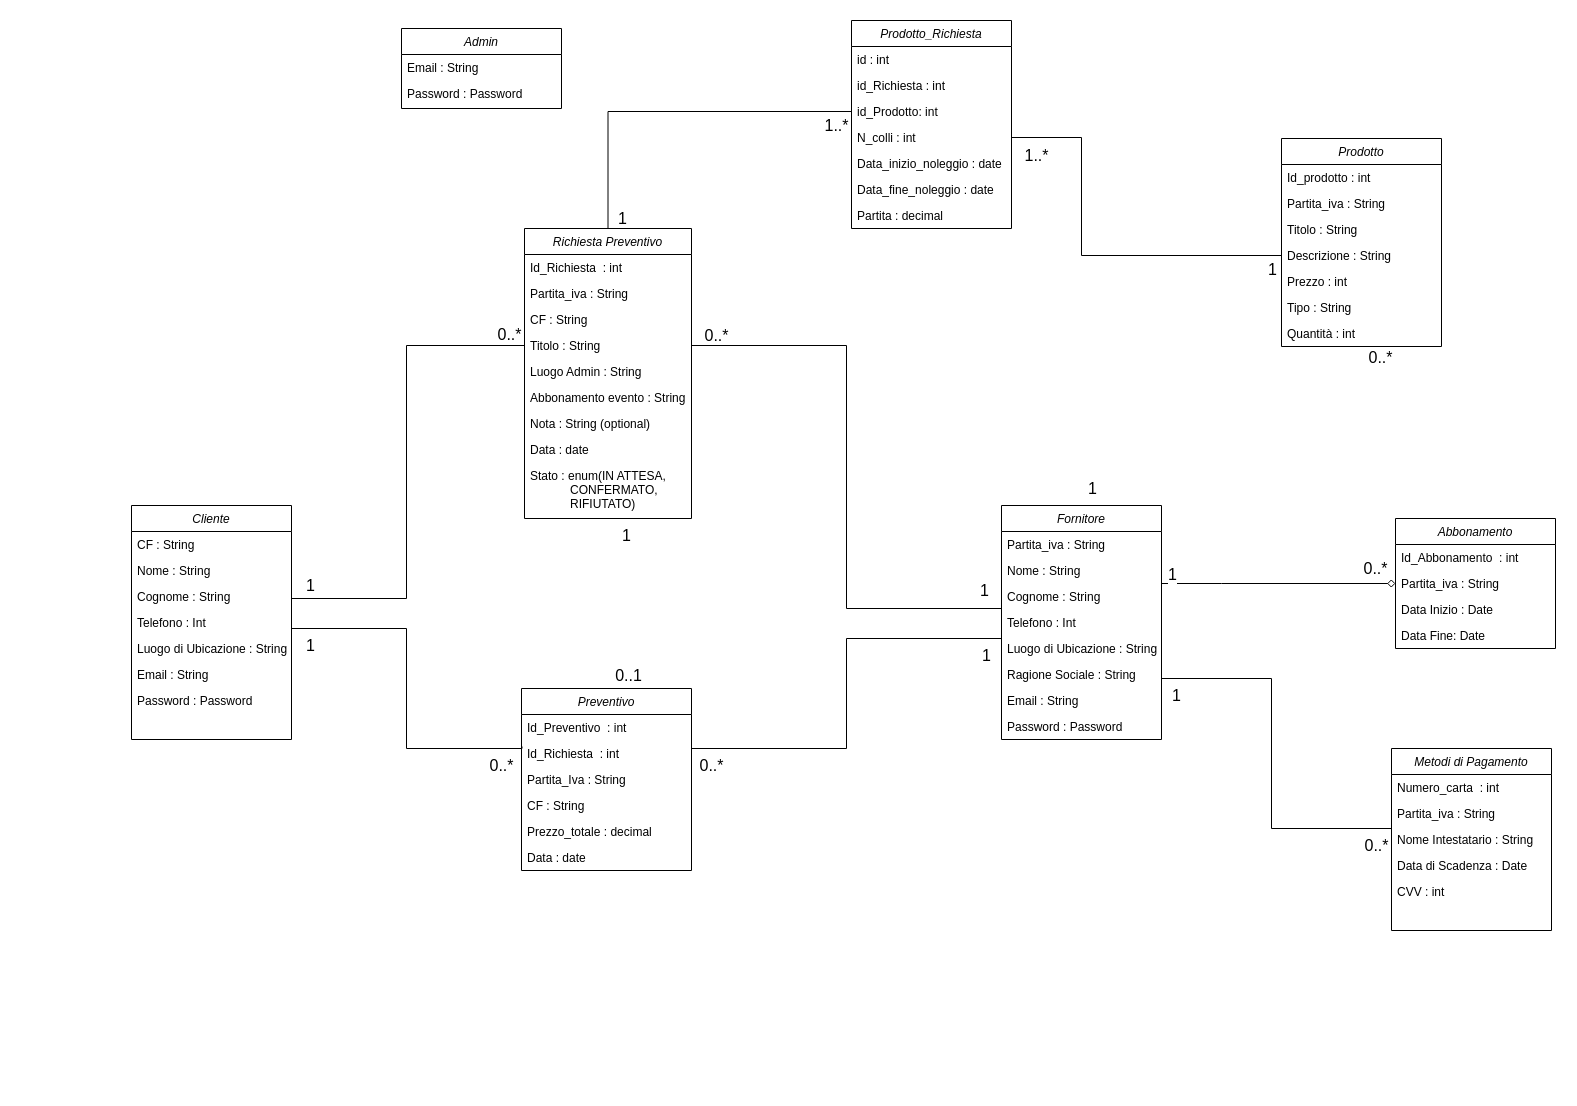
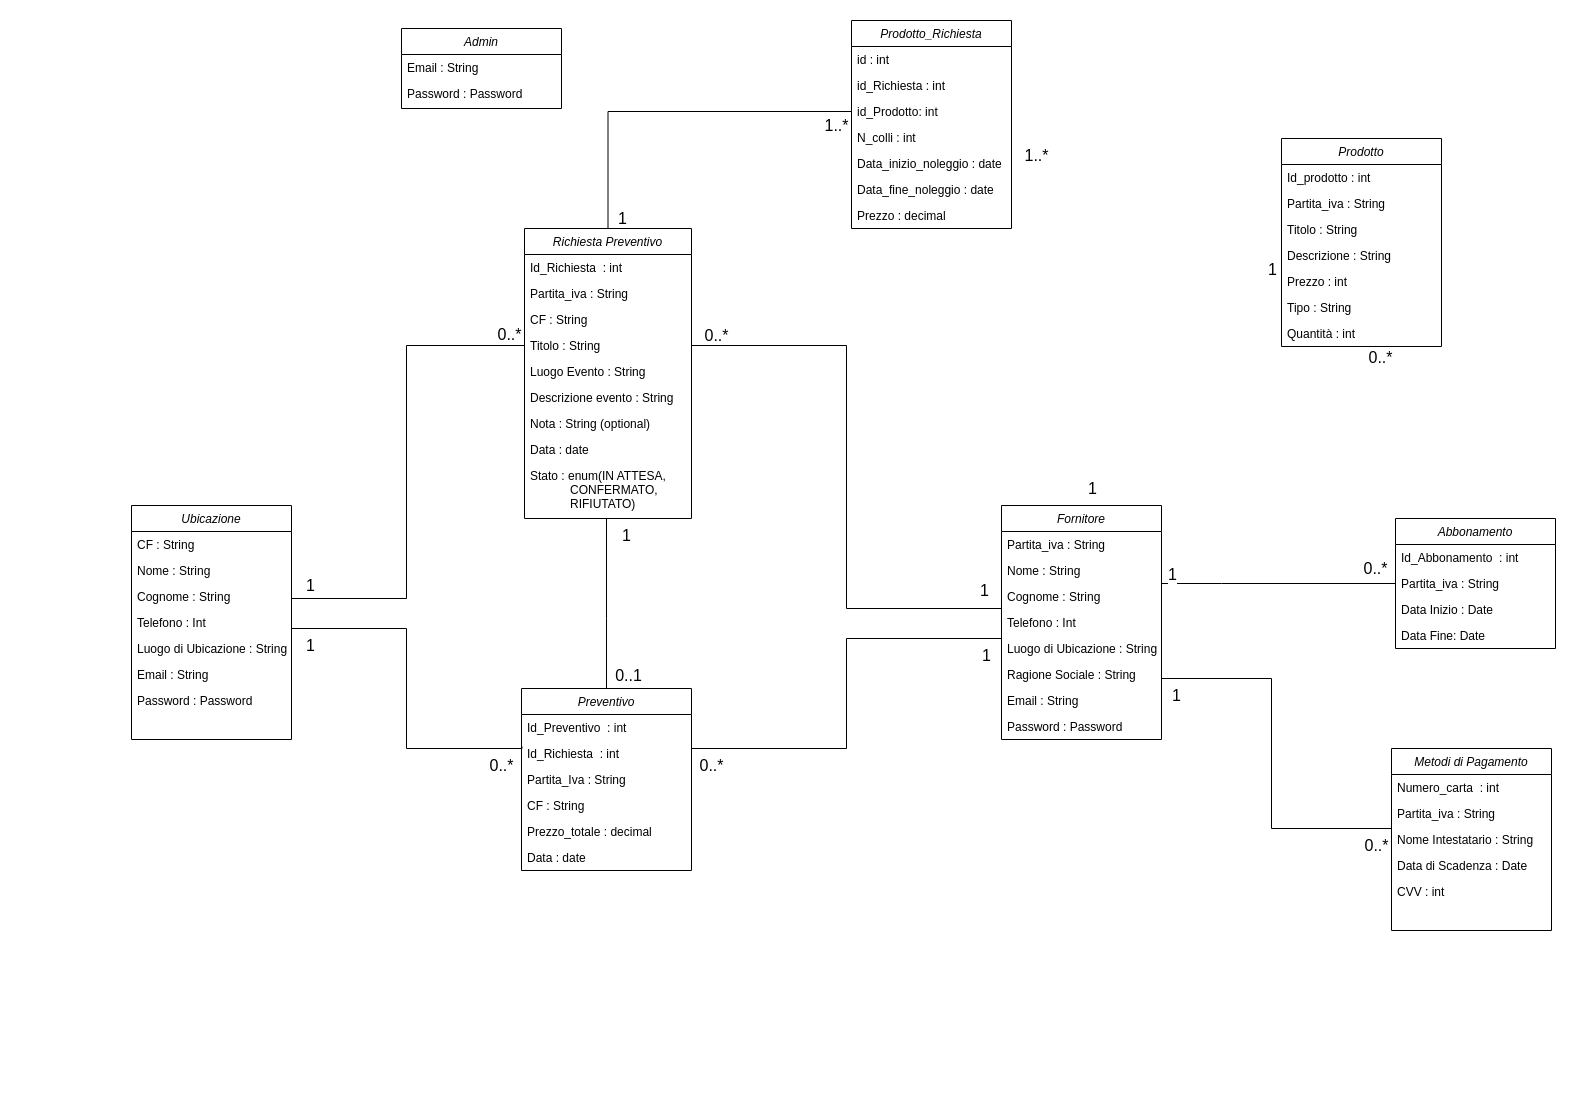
node "Partita : decimal": label "Partita : decimal" -> "Prezzo : decimal"
edge "N_colli : int" -- "Descrizione : String": removed
node "Luogo Admin : String": label "Luogo Admin : String" -> "Luogo Evento : String"
node "Abbonamento evento : String": label "Abbonamento evento : String" -> "Descrizione evento : String"
node "Cliente": label "Cliente" -> "Ubicazione"
edge "Fornitore" -> "Abbonamento": arrowhead diamond -> none
edge "Richiesta Preventivo" -- "Preventivo": added
